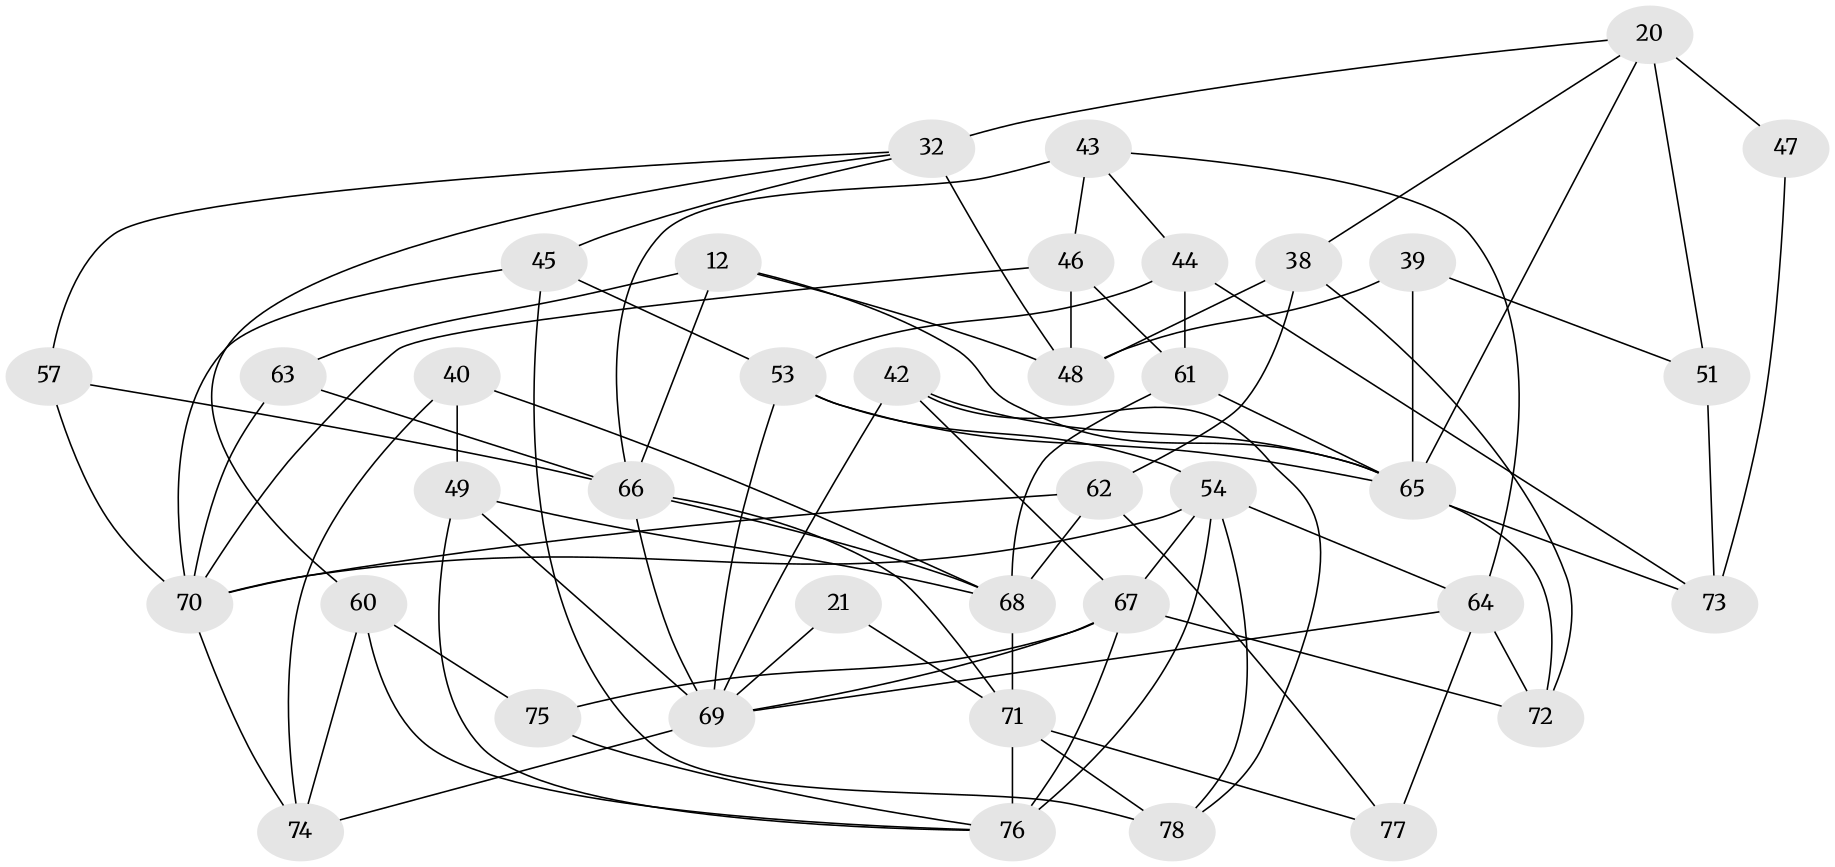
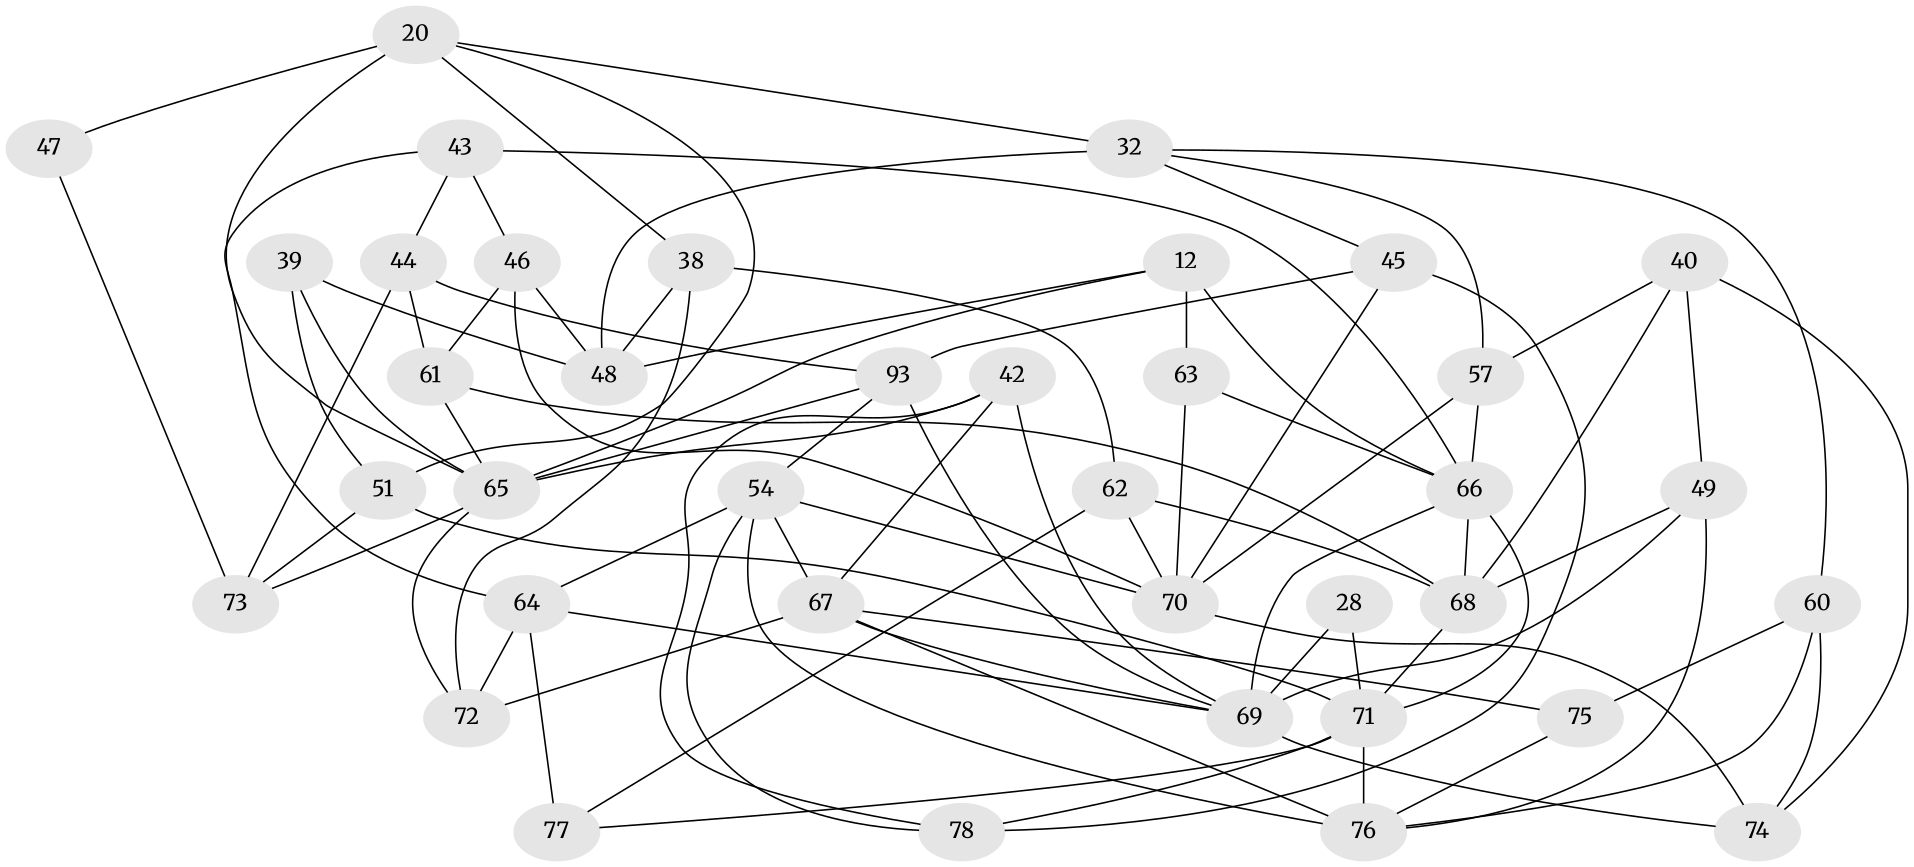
edge "40" -- "57": added
node "53": label "53" -> "93"
edge "51" -- "71": added
node "21": label "21" -> "28"
